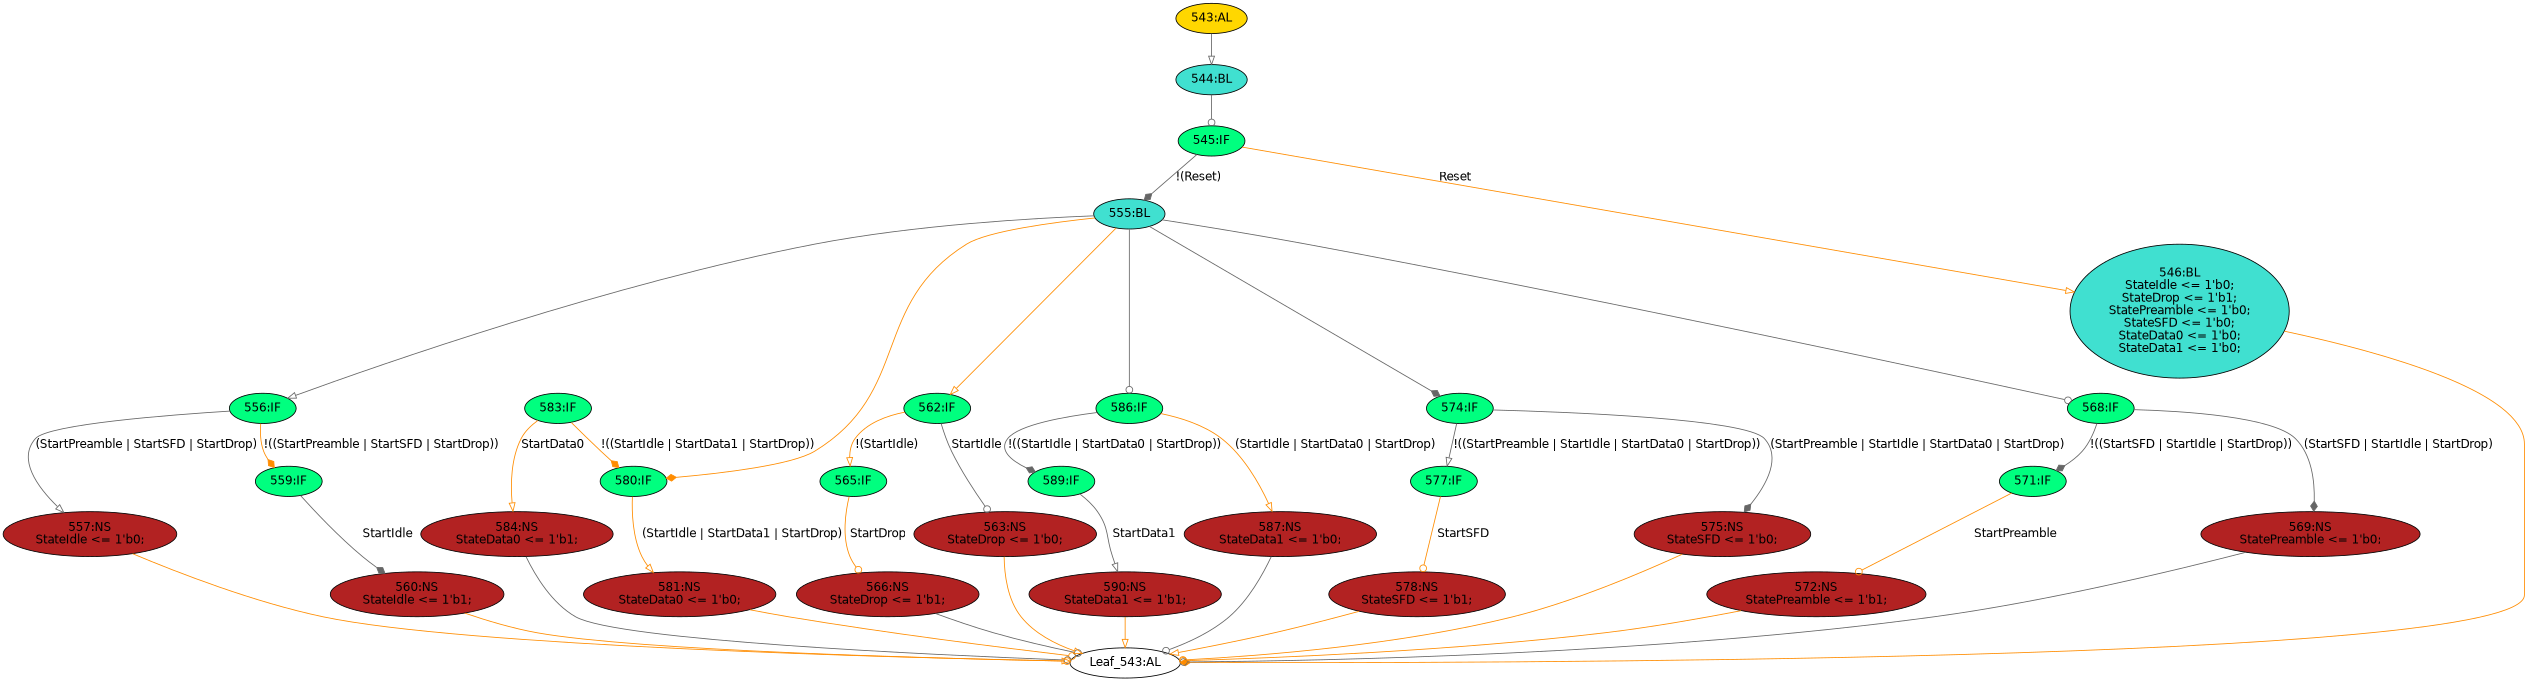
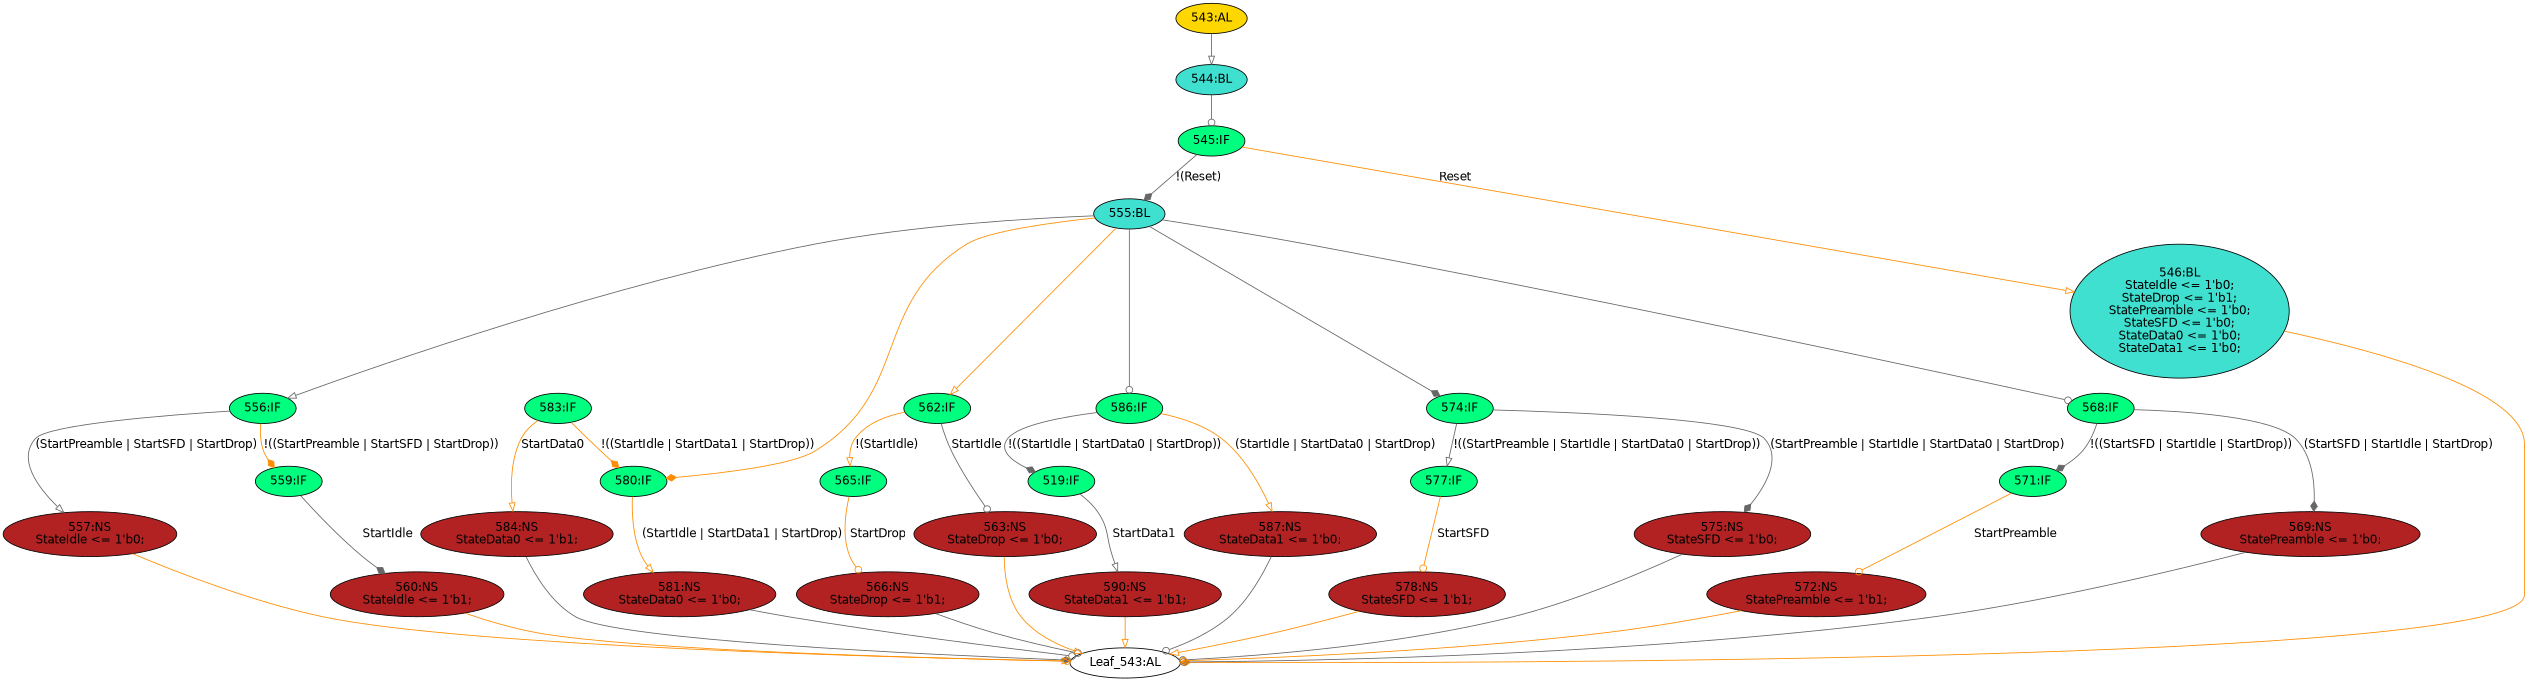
node "589:IF": label "589:IF" -> "519:IF"
edge "575:NS StateSFD <= 1'b0;" -> "Leaf_543:AL": color darkorange -> gray40
edge "581:NS StateData0 <= 1'b0;" -> "Leaf_543:AL": color darkorange -> gray40
edge "584:NS StateData0 <= 1'b1;" -> "Leaf_543:AL": arrowhead odot -> diamond
